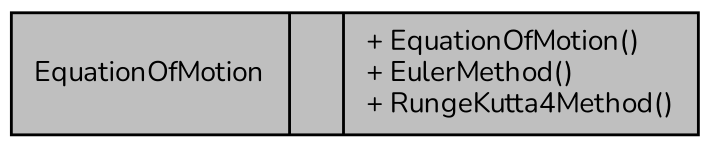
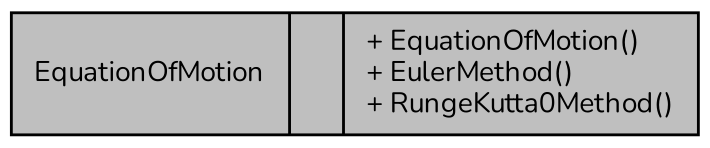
node "EquationOfMotion": text "+ RungeKutta4Method()" -> "+ RungeKutta0Method()"
